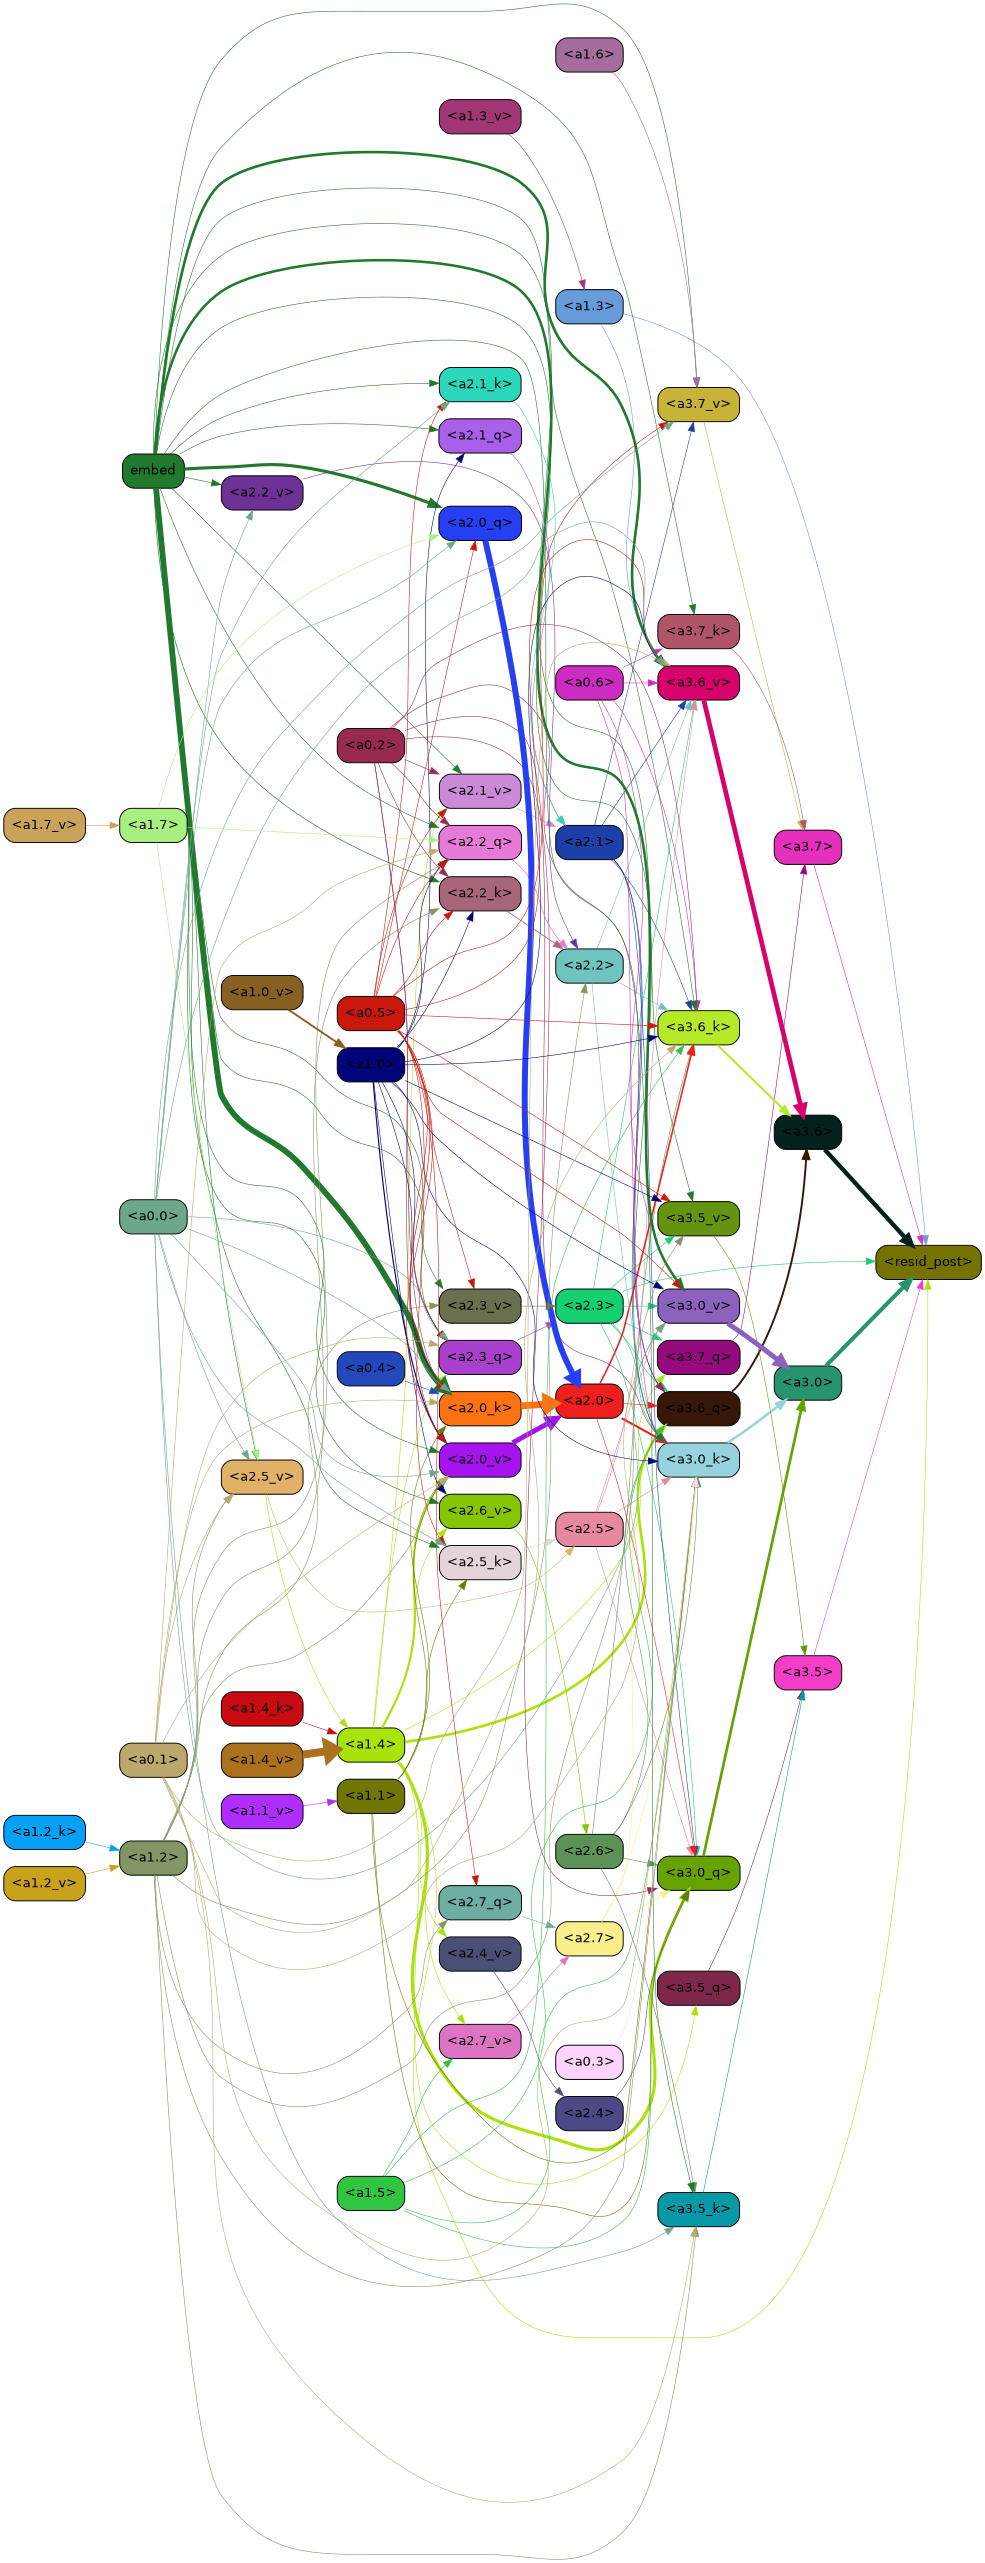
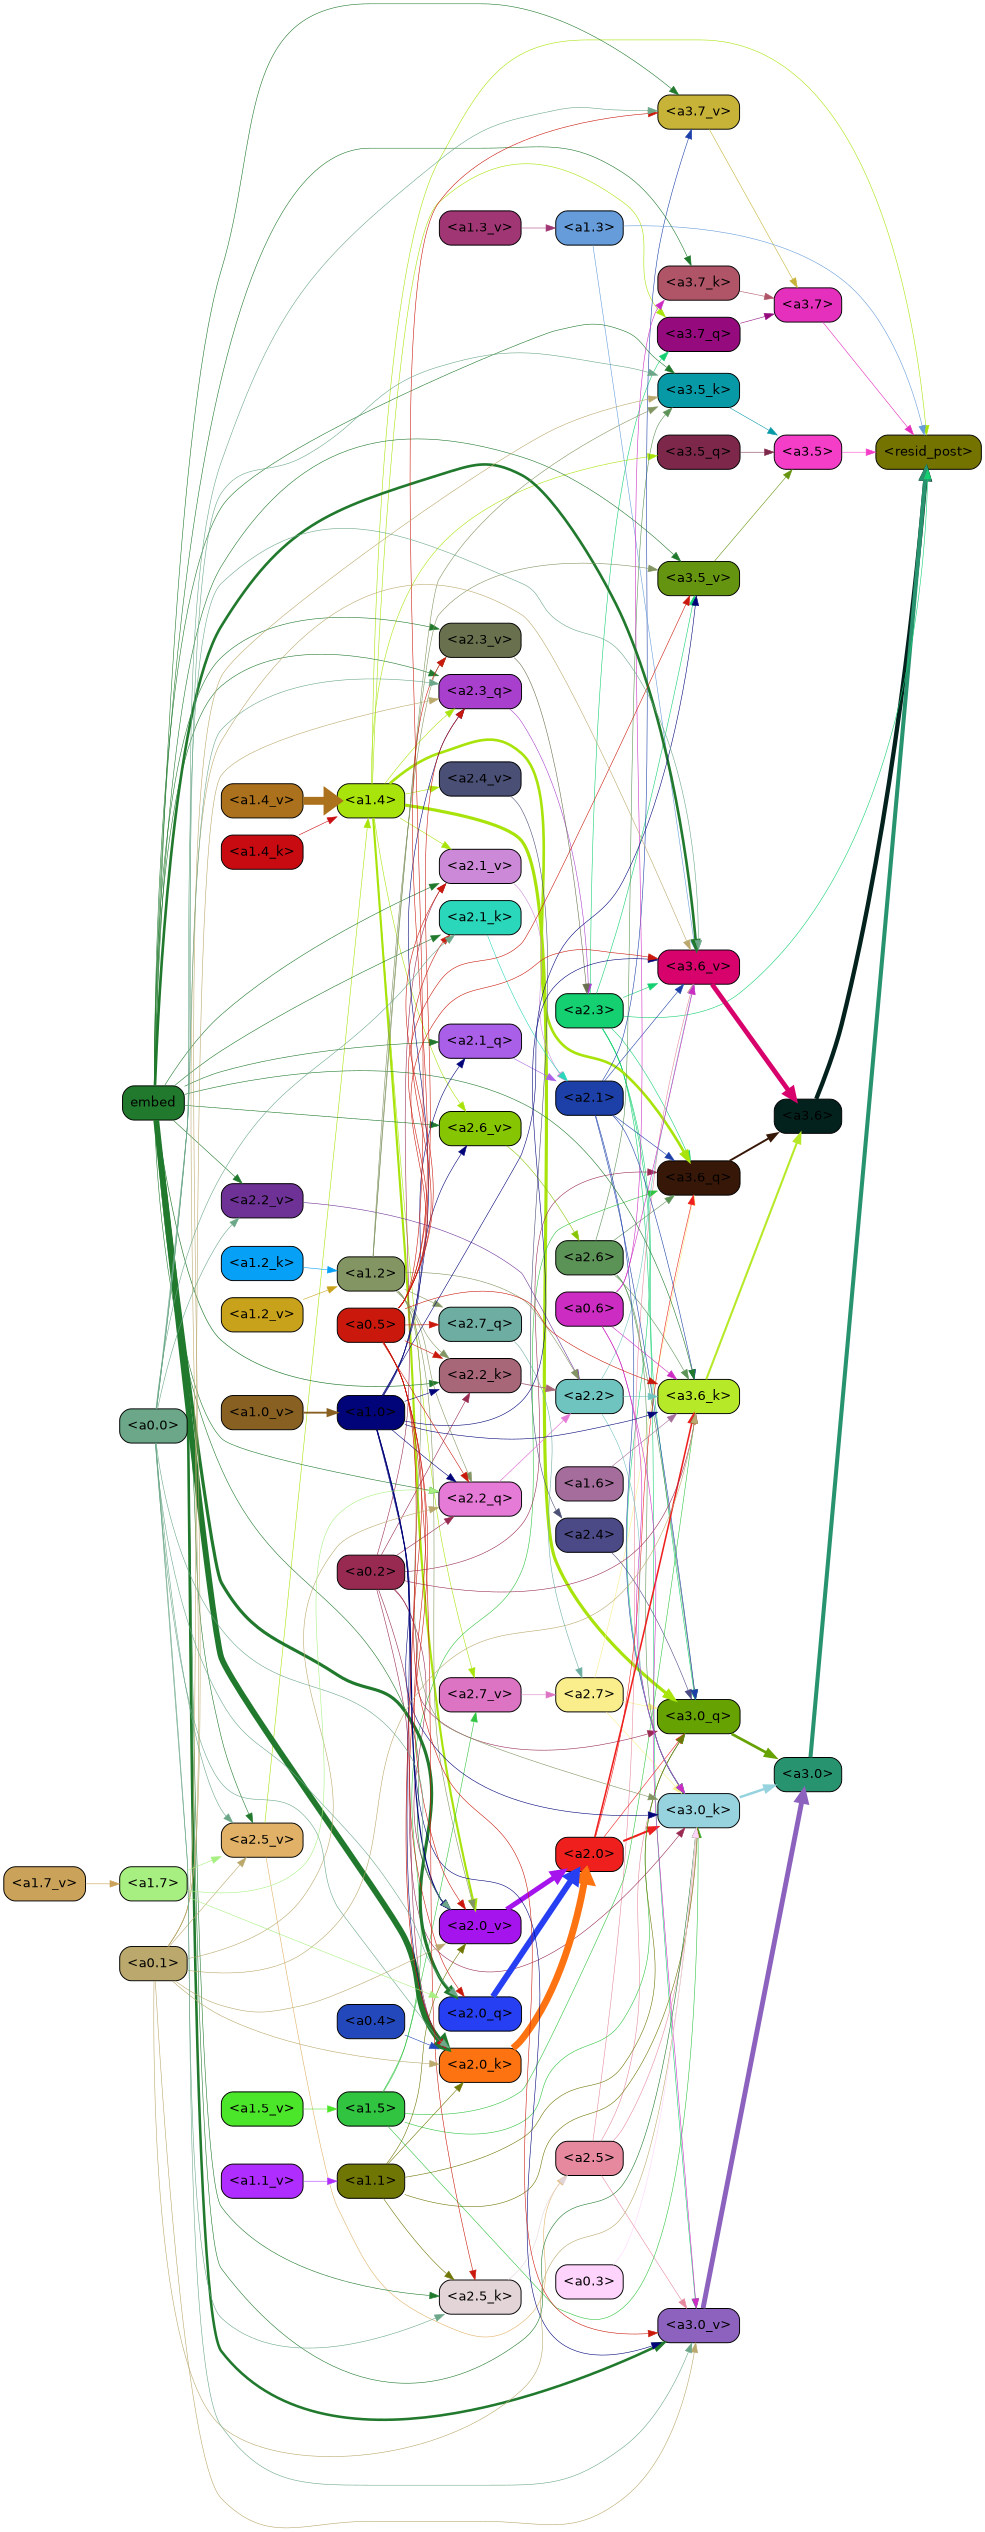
edge "<a1.6>" -> "<a3.7_v>": now "<a1.6>" -> "<a3.6_k>"
edge "<a1.2>" -> "<a2.5_v>": removed
node "<a1.5_v>": added
